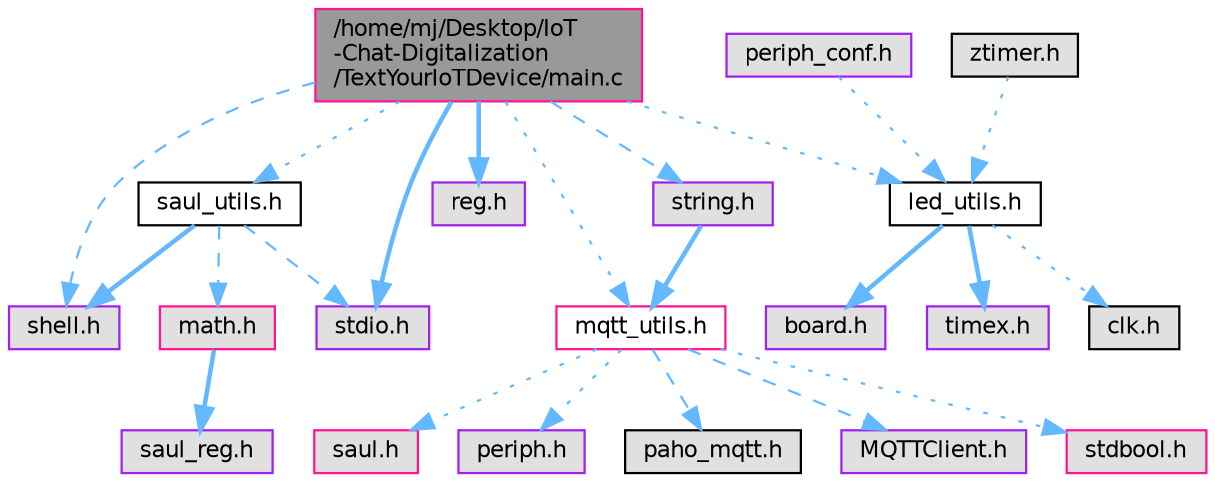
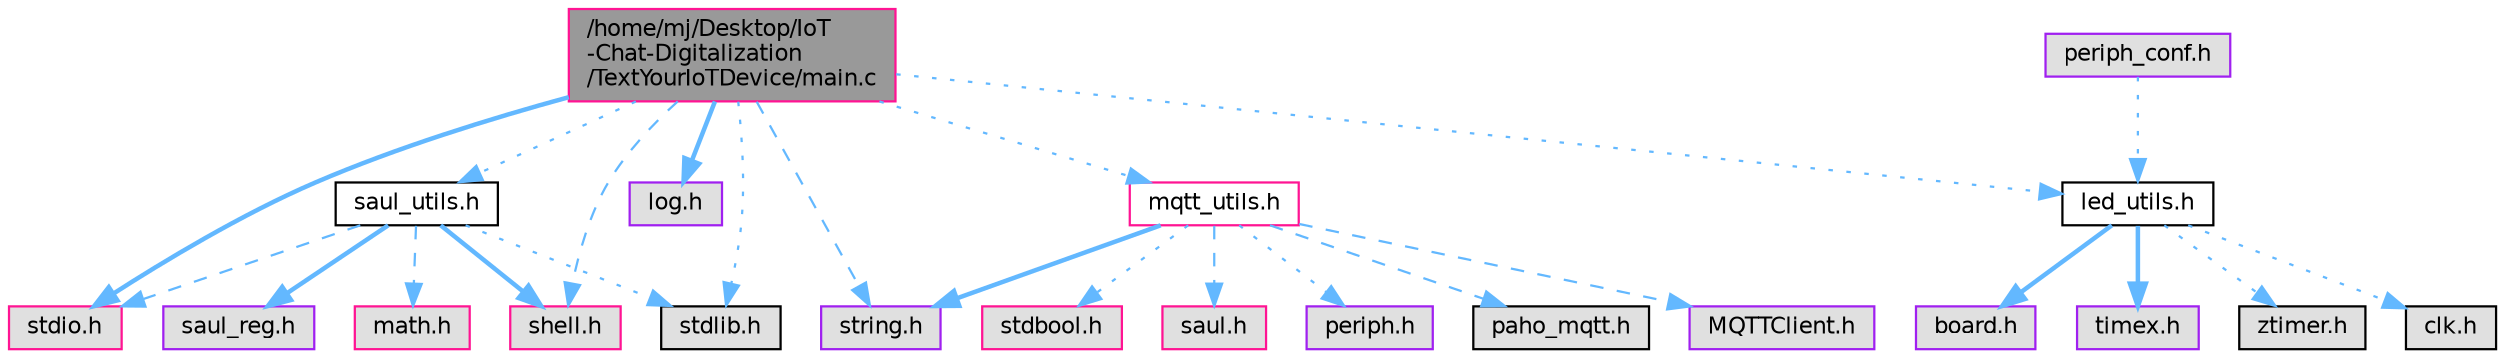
edge "ztimer.h" -> "led_utils.h": reversed
node "reg.h": label "reg.h" -> "log.h"
edge "string.h" -> "mqtt_utils.h": reversed
node "shell.h": color purple -> deeppink
node "stdio.h": color purple -> deeppink
node "stdlib.h": added
edge "math.h" -> "saul_reg.h": now "saul_utils.h" -> "saul_reg.h"
edge "mqtt_utils.h" -> "saul.h": style dotted -> dashed
